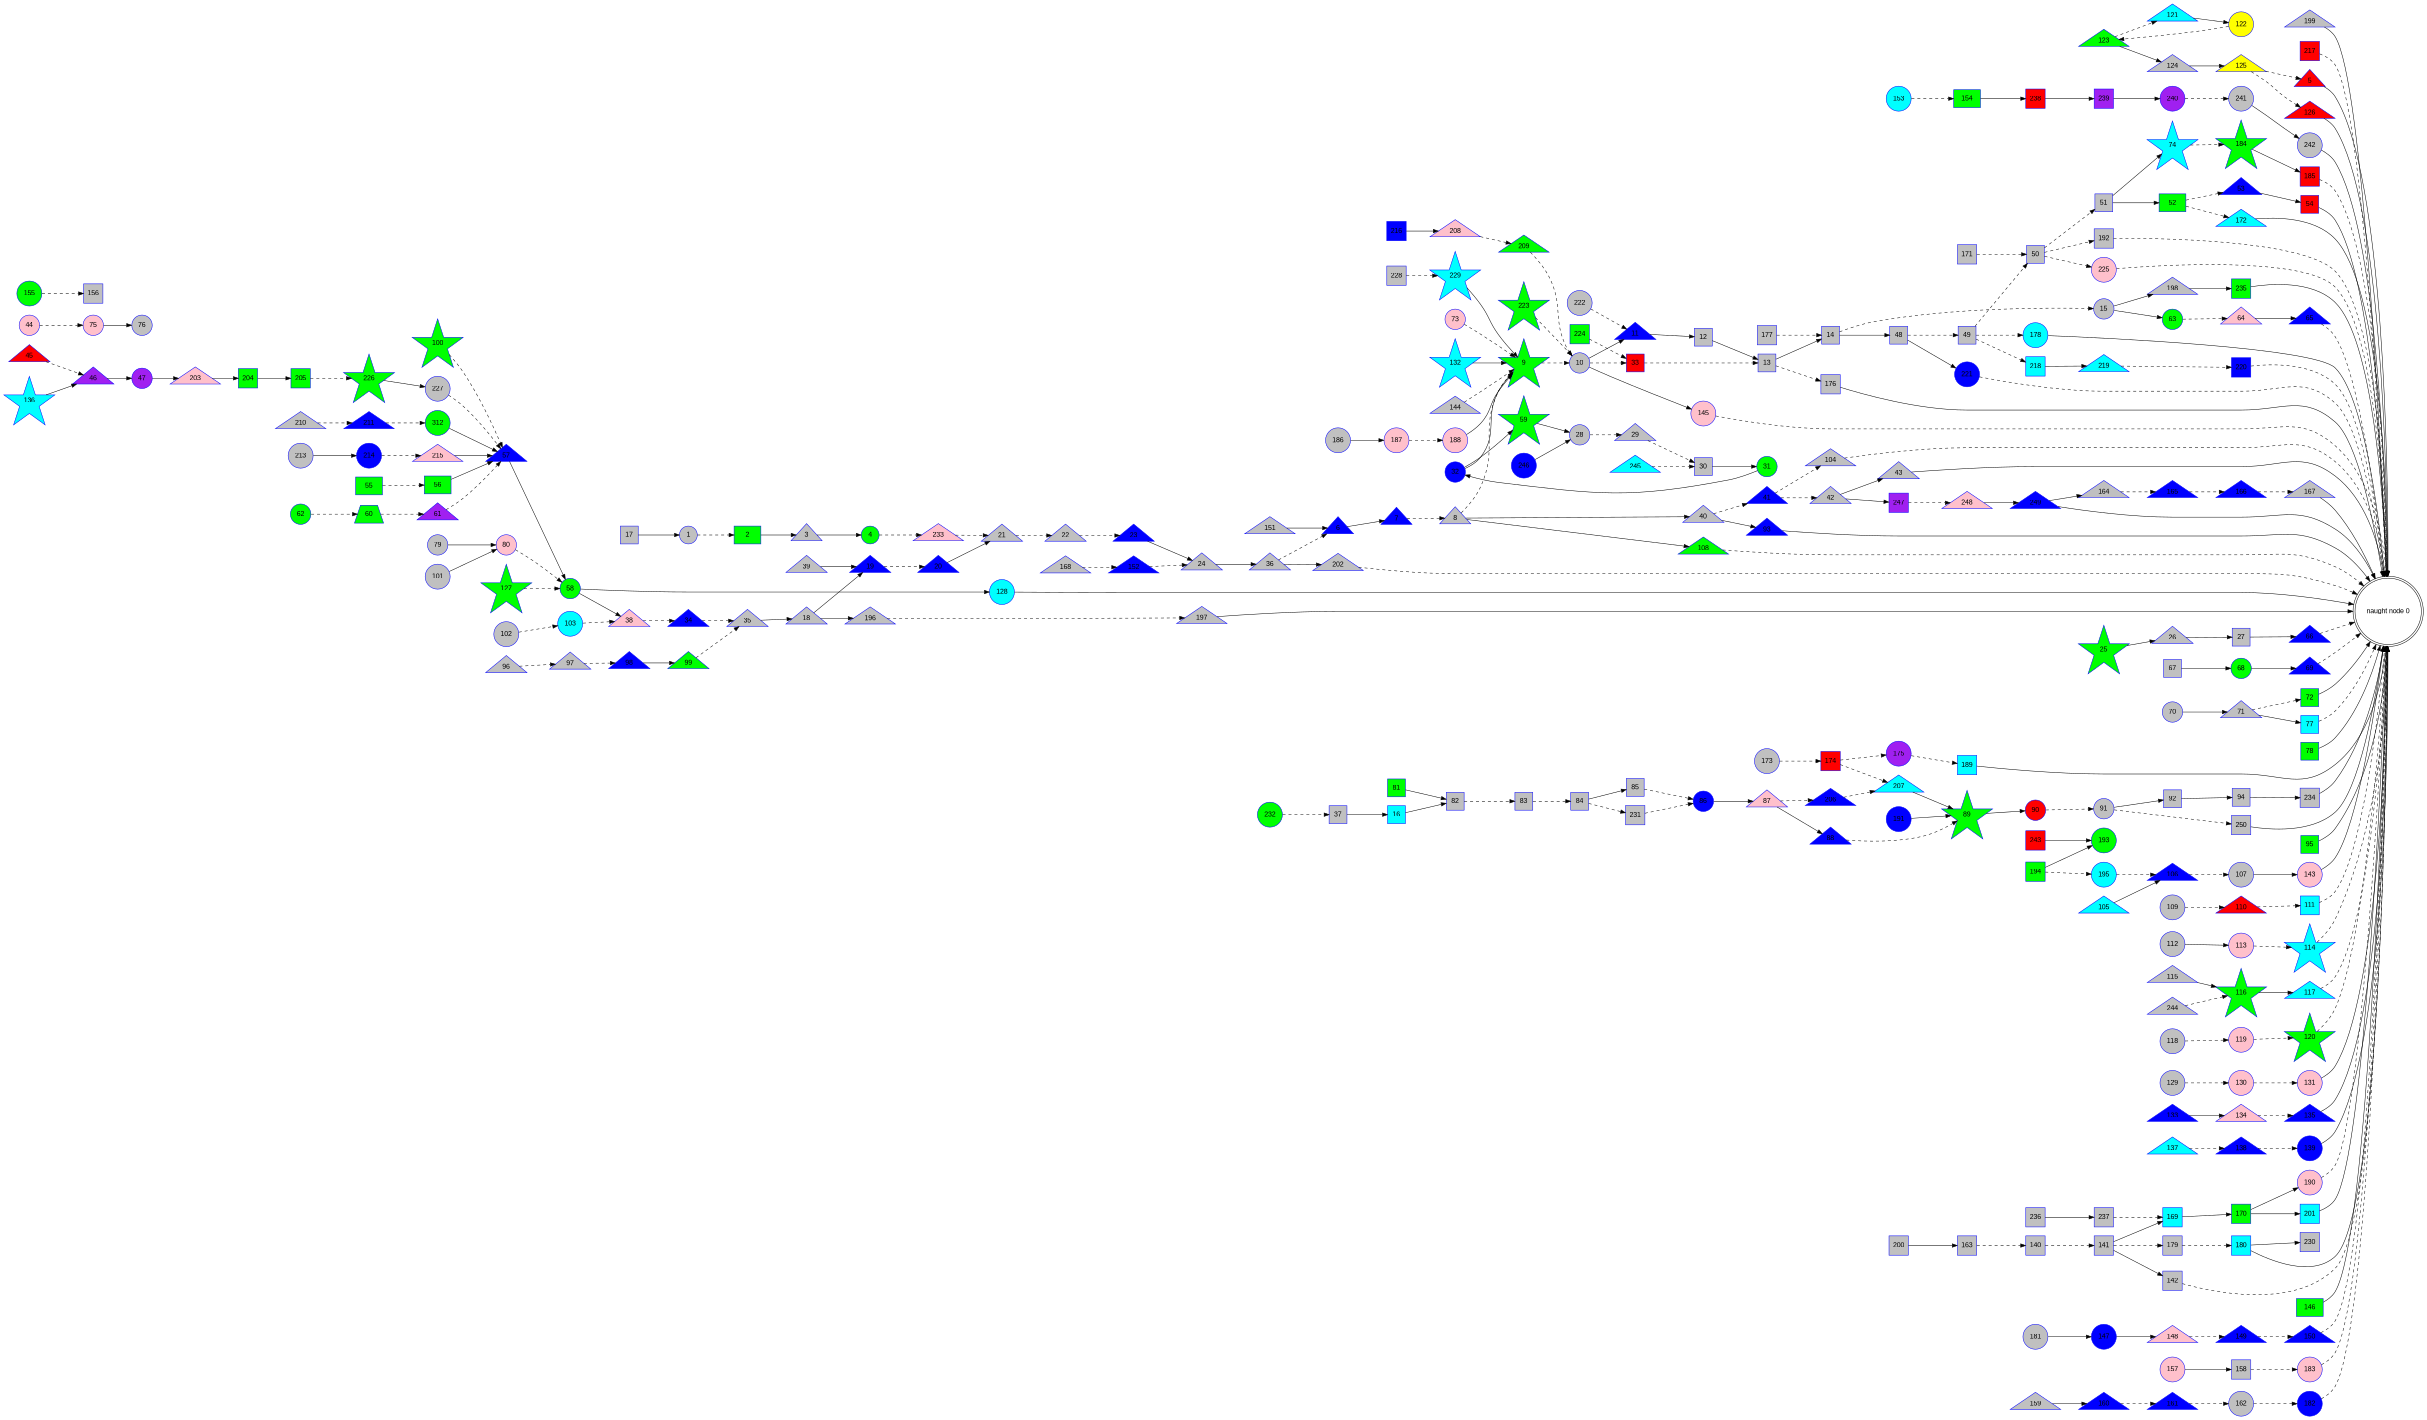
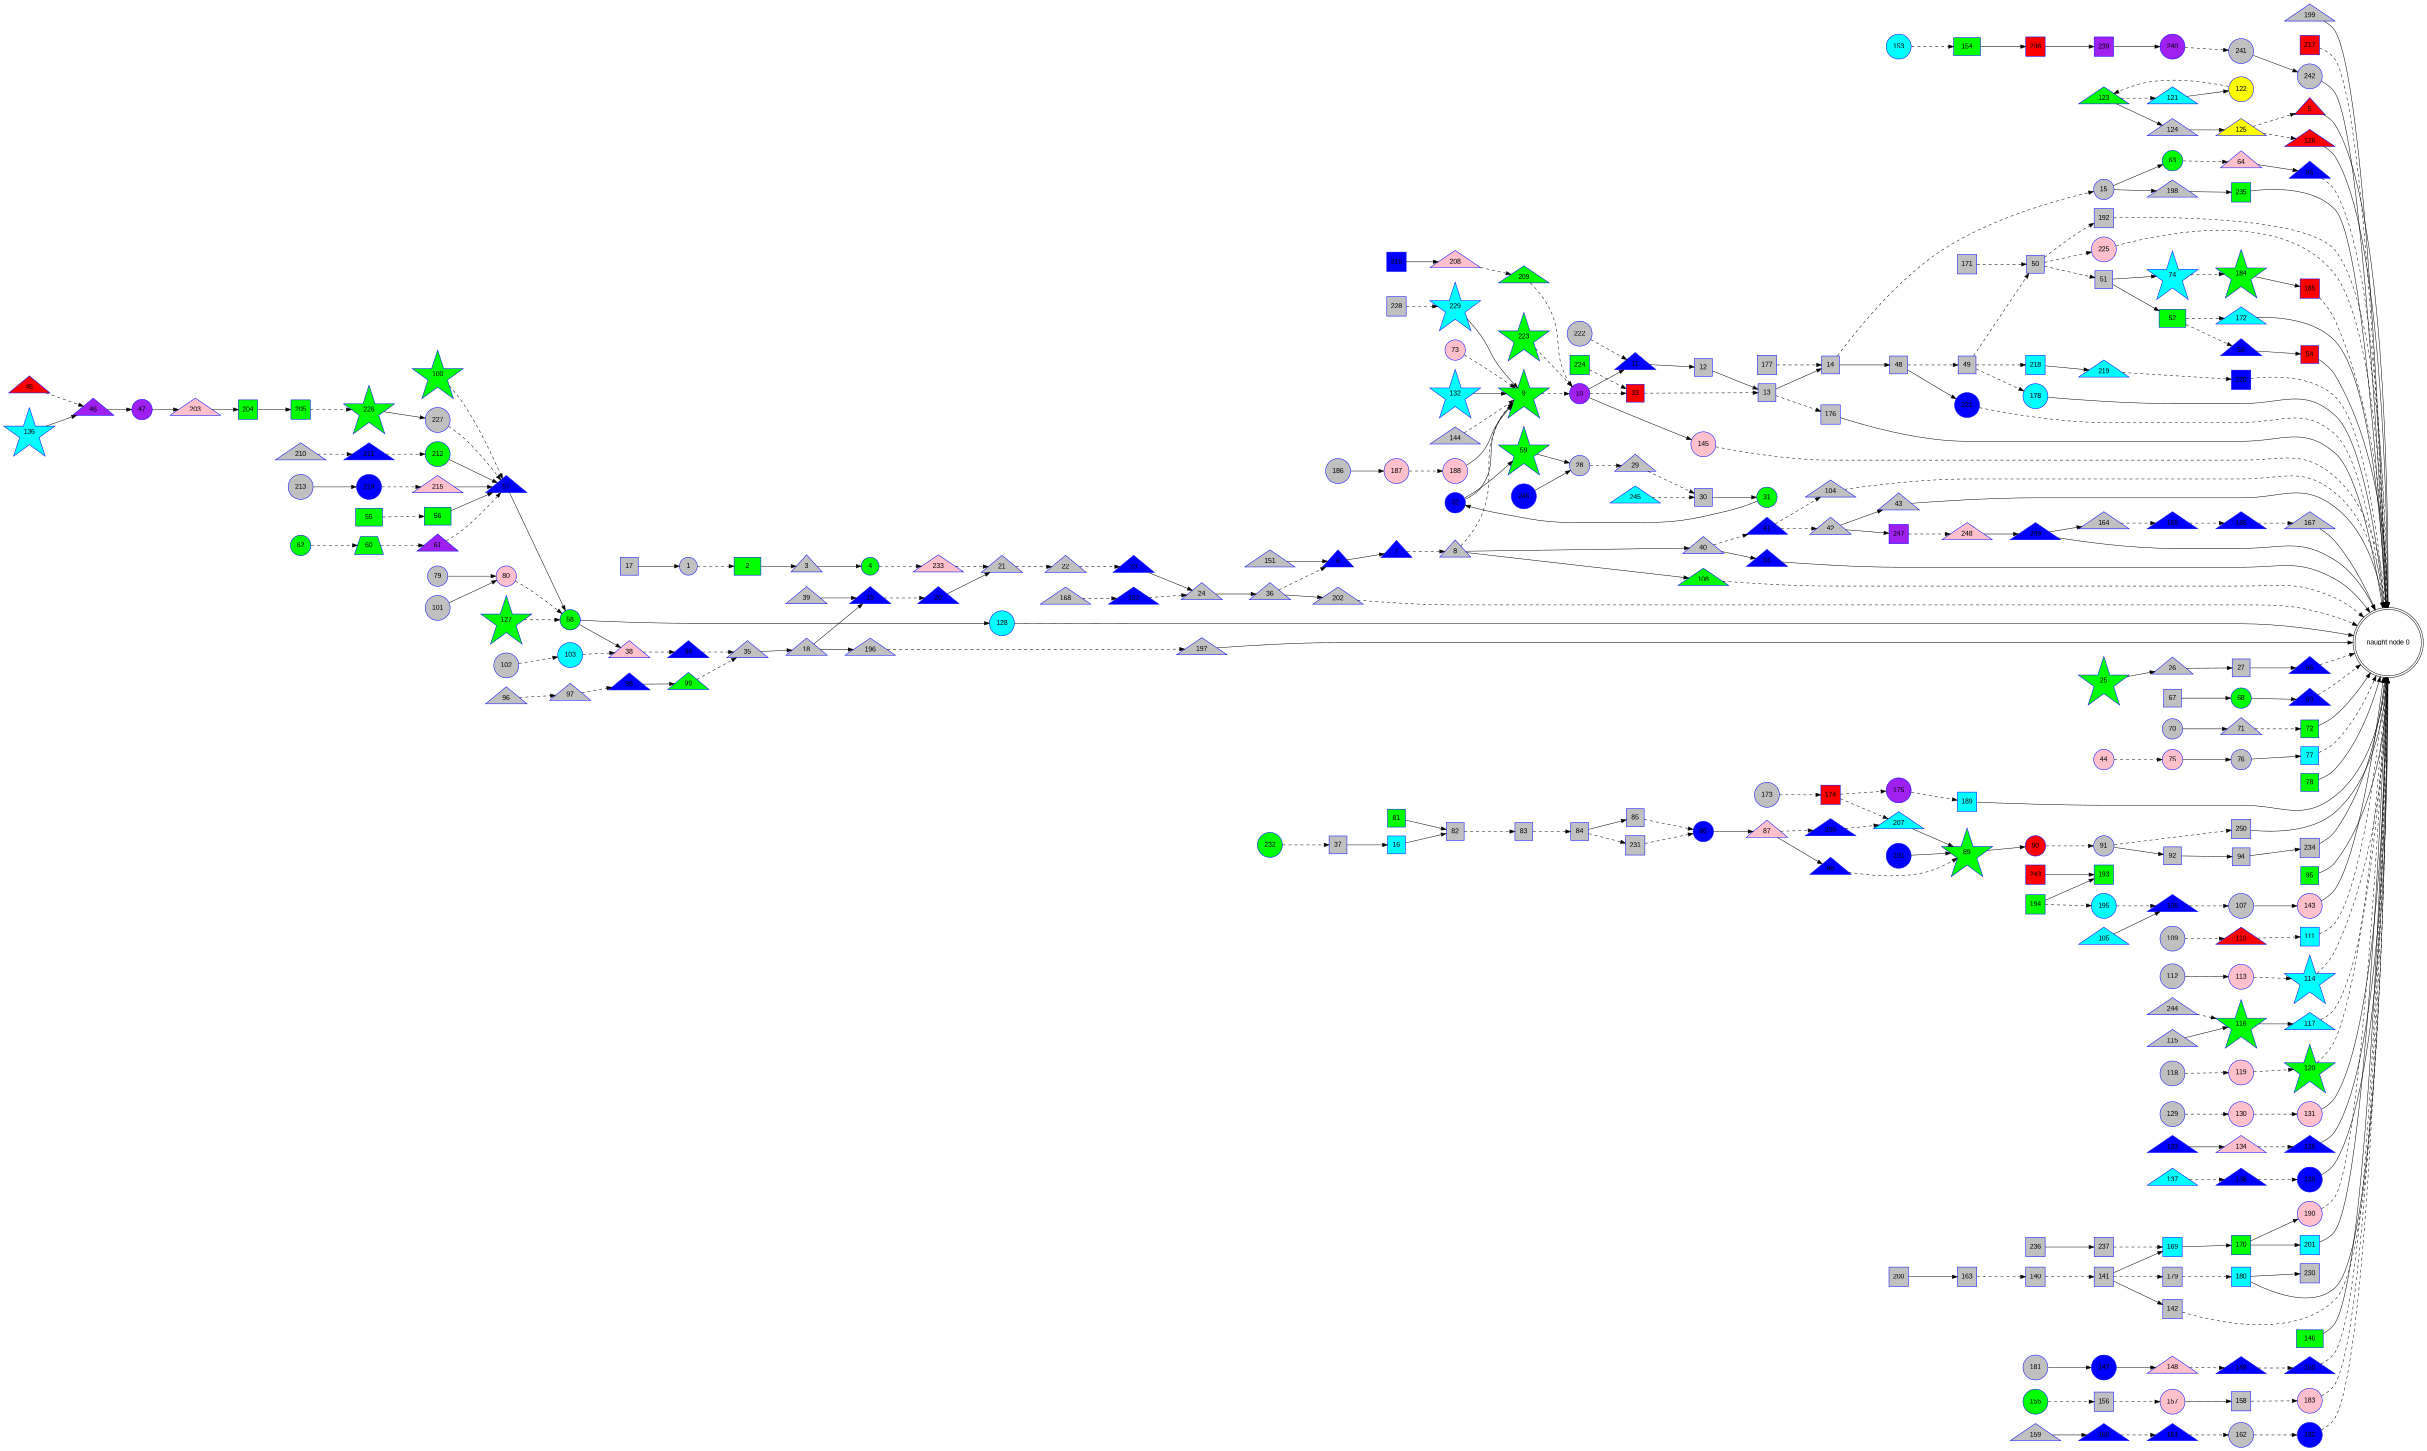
node "10": fillcolor grey -> purple
node "312": label "312" -> "212"
edge "71" -> "77": now "76" -> "77"
node "193": shape circle -> square
edge "156" -> "157": added
